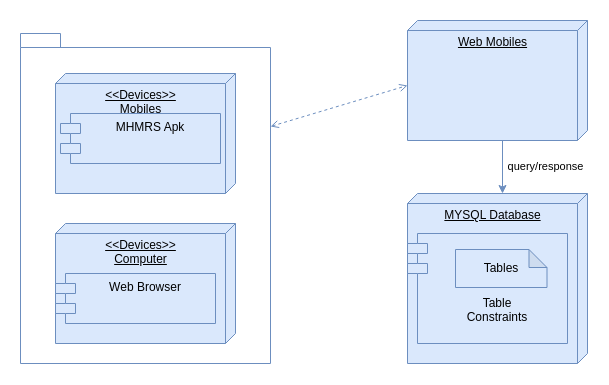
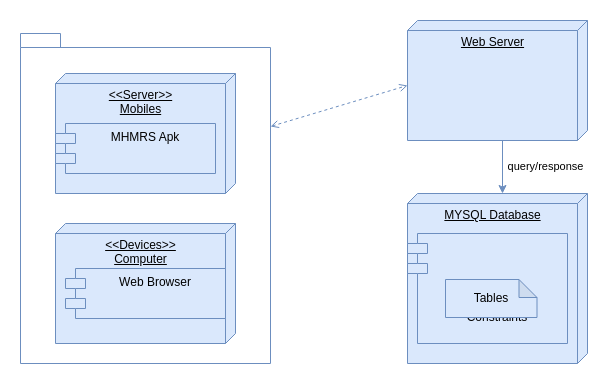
node "Web Mobiles": label "Web Mobiles" -> "Web Server"
node "<<Devices>> Mobiles": label "<<Devices>> Mobiles" -> "<<Server>> Mobiles"
node "MHMRS Apk": moved (141, 139) -> (136, 149)
node "Tables": moved (501, 269) -> (491, 299)
node "Web Browser": moved (136, 299) -> (146, 294)
